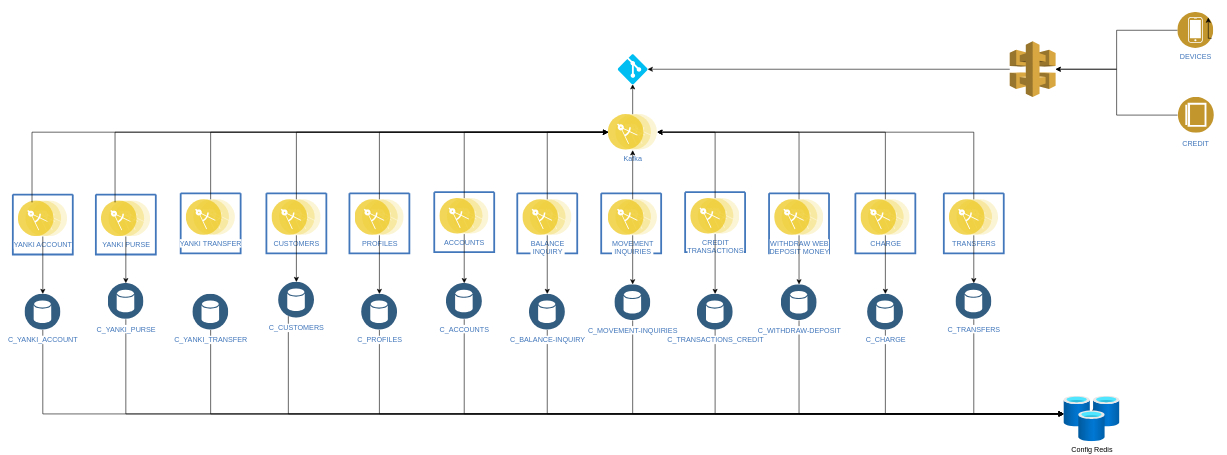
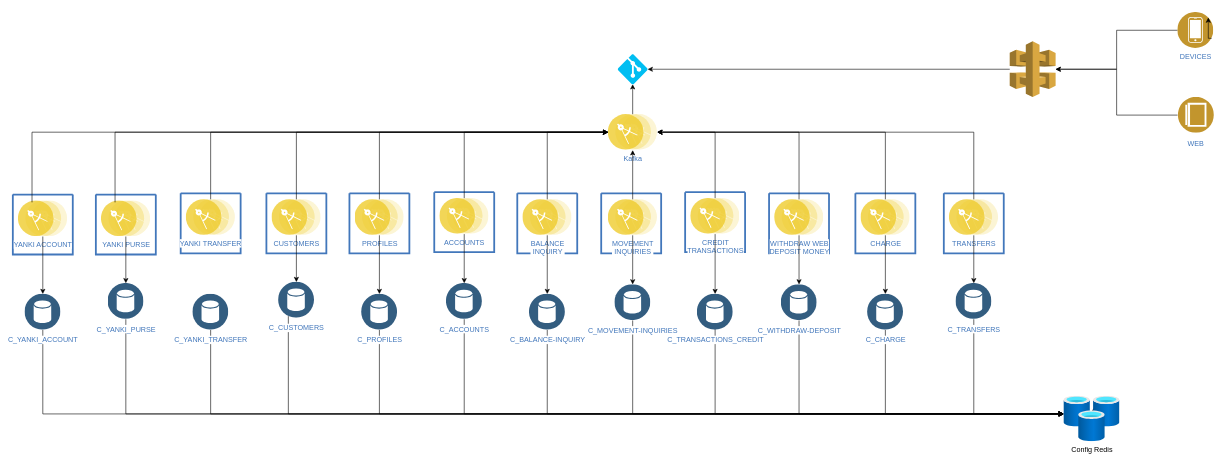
node "CREDIT": label "CREDIT" -> "WEB"
